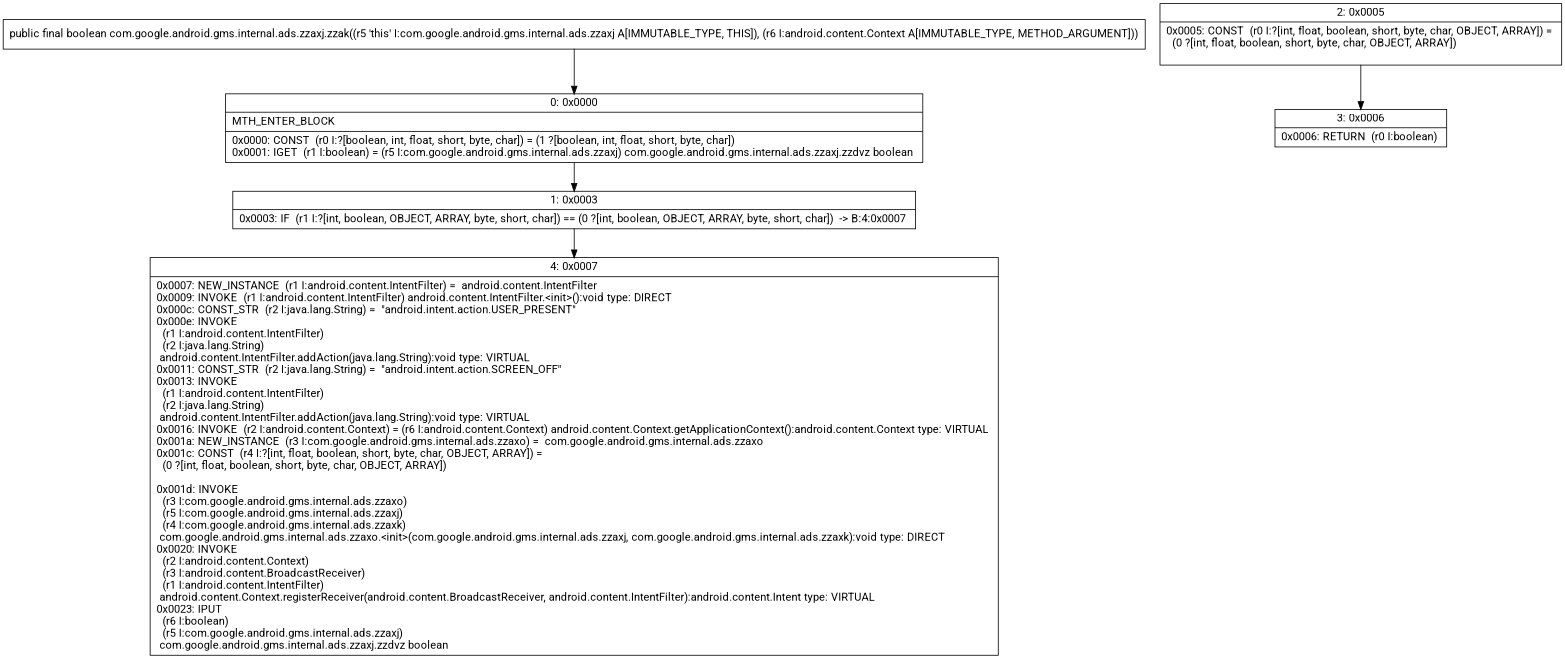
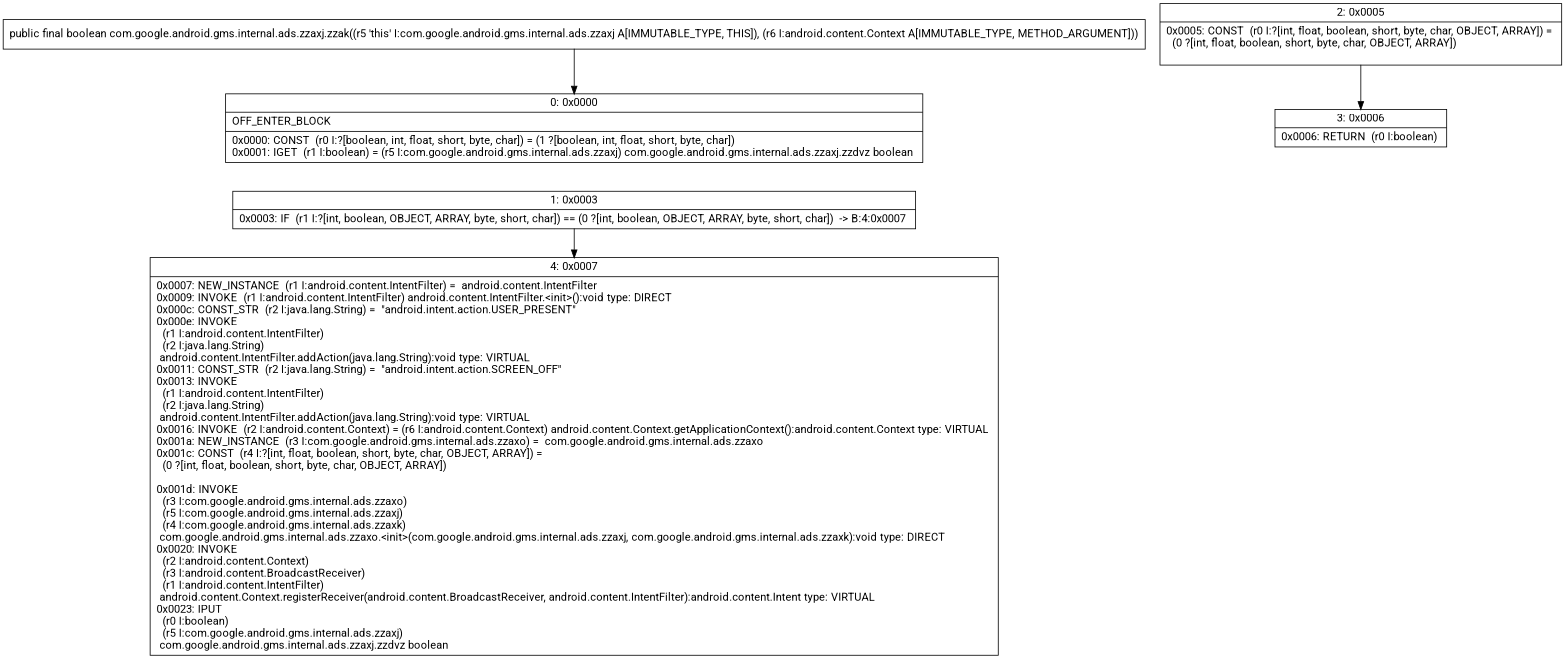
node "0: 0x0000": text "MTH_ENTER_BLOCK" -> "OFF_ENTER_BLOCK"
edge "0: 0x0000" -> "1: 0x0003": removed
node "4: 0x0007": text "(r6 I:boolean)" -> "(r0 I:boolean)"
